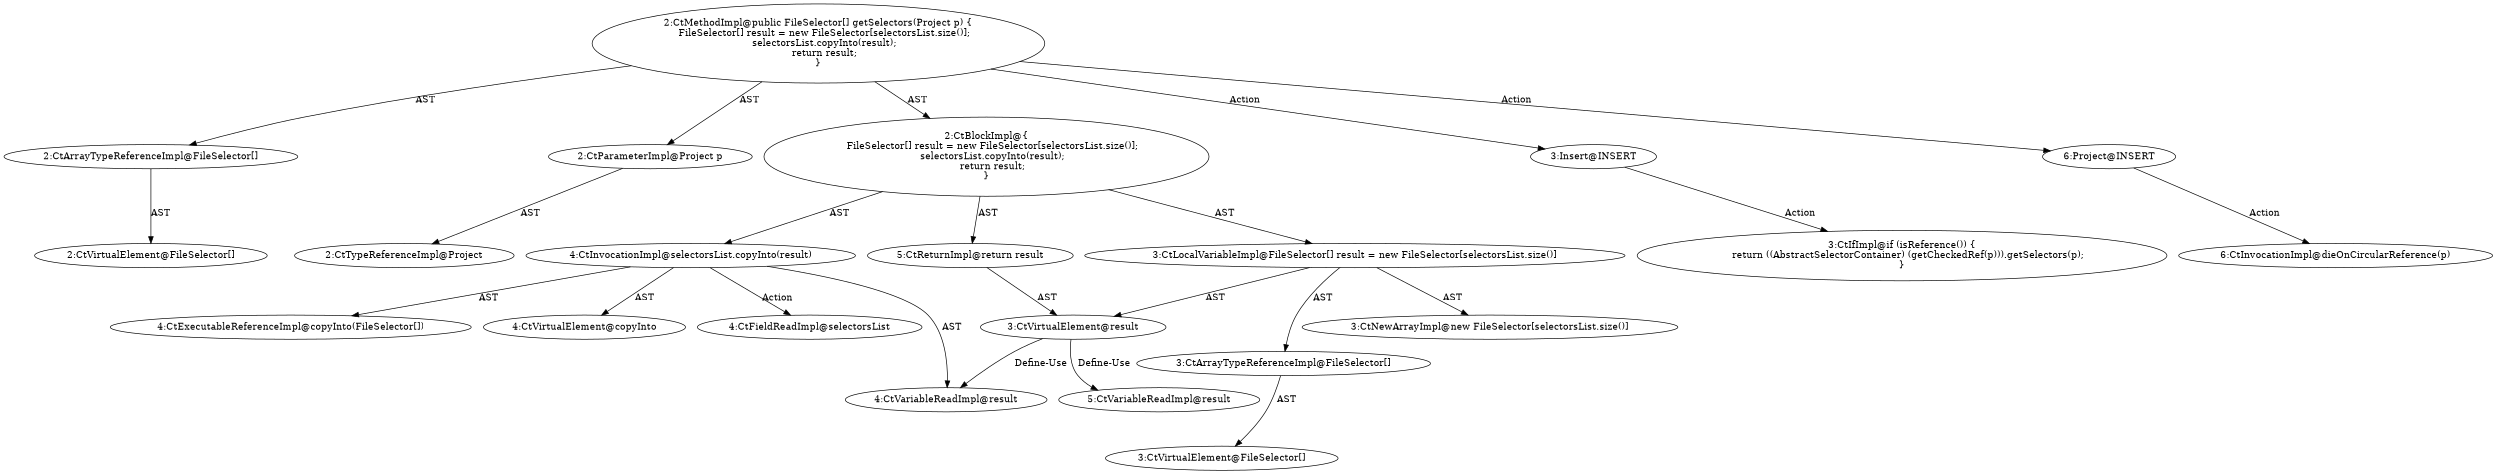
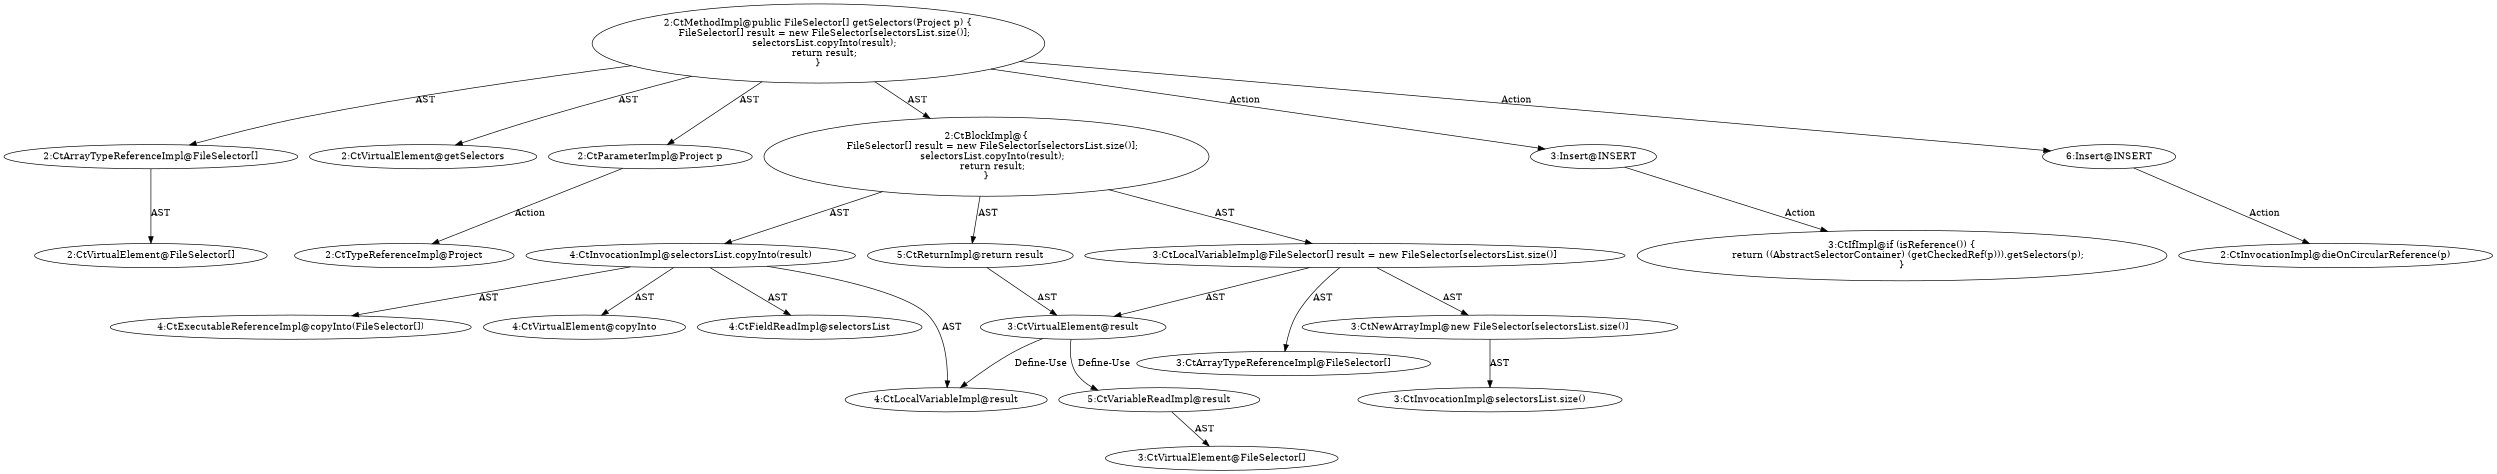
node "2:CtVirtualElement@getSelectors": added
node "6:Project@INSERT": label "6:Project@INSERT" -> "6:Insert@INSERT"
edge "2:CtParameterImpl@Project p" -> "2:CtTypeReferenceImpl@Project": label "AST" -> "Action"
node "6:CtInvocationImpl@dieOnCircularReference(p)": label "6:CtInvocationImpl@dieOnCircularReference(p)" -> "2:CtInvocationImpl@dieOnCircularReference(p)"
edge "4:CtInvocationImpl@selectorsList.copyInto(result)" -> "4:CtFieldReadImpl@selectorsList": label "Action" -> "AST"
node "4:CtVariableReadImpl@result": label "4:CtVariableReadImpl@result" -> "4:CtLocalVariableImpl@result"
node "3:CtInvocationImpl@selectorsList.size()": added
edge "3:CtArrayTypeReferenceImpl@FileSelector[]" -> "3:CtVirtualElement@FileSelector[]": now "5:CtVariableReadImpl@result" -> "3:CtVirtualElement@FileSelector[]"
